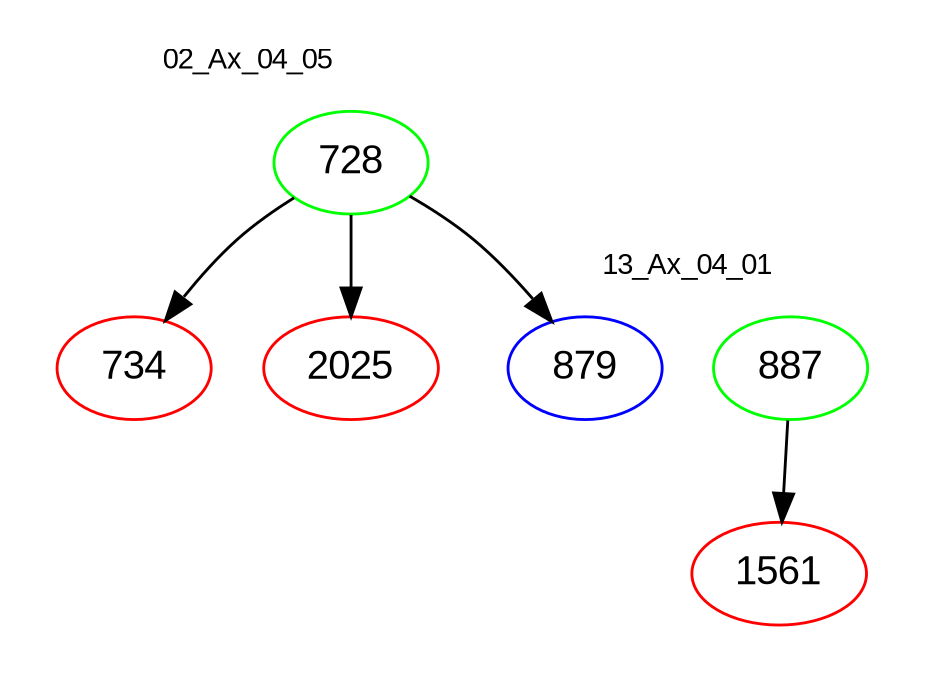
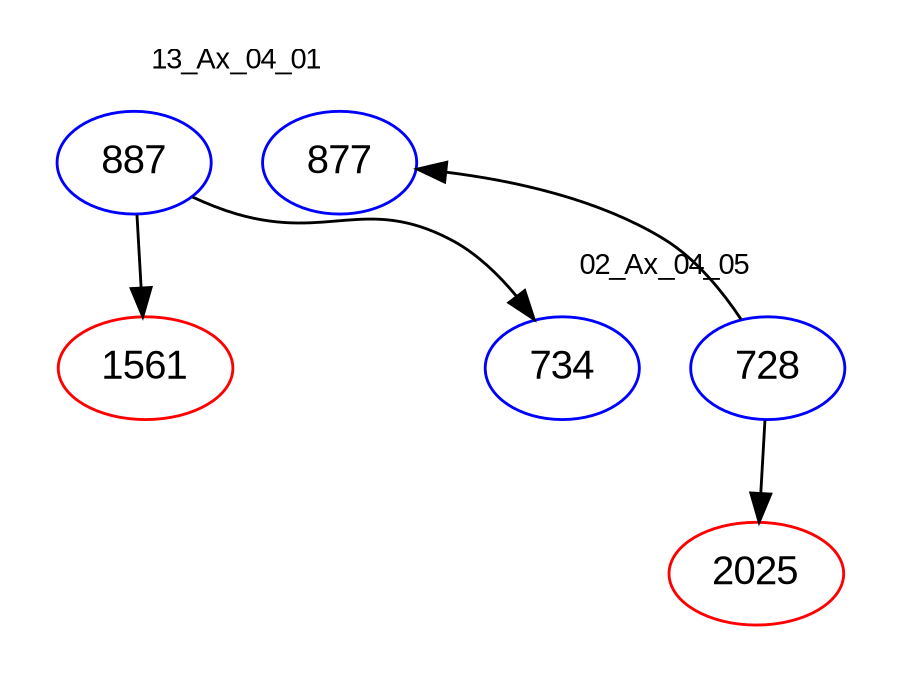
node "728": color green -> blue
edge "728" -> "734": now "887" -> "734"
node "734": color red -> blue
node "879": label "879" -> "877"
node "887": color green -> blue
